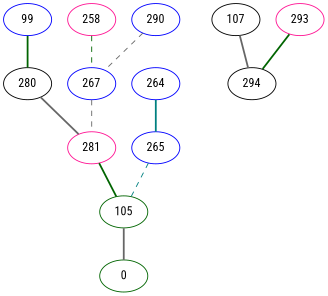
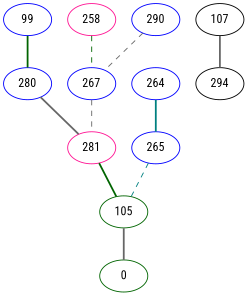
node "293": removed
node "280": color black -> blue
